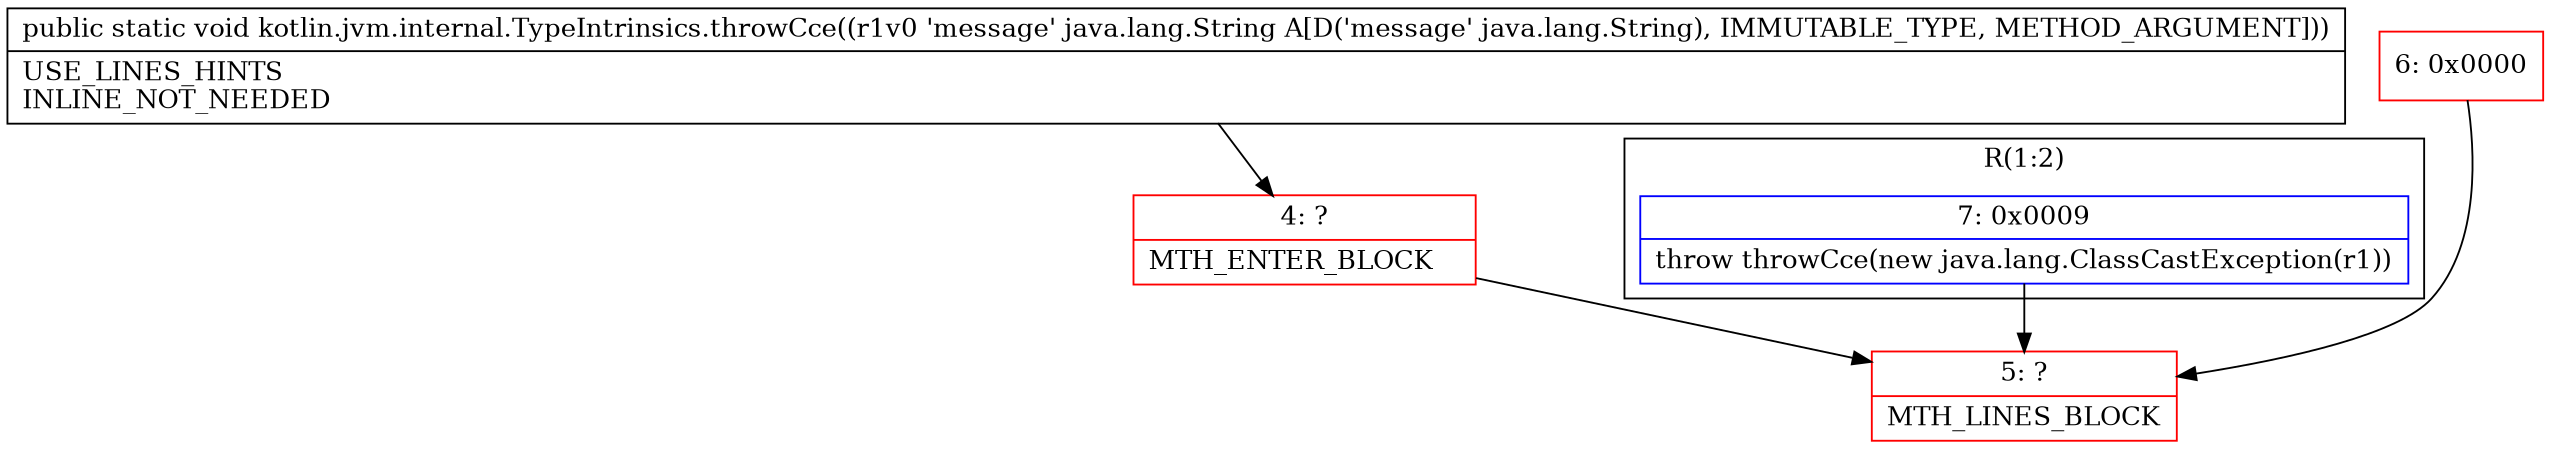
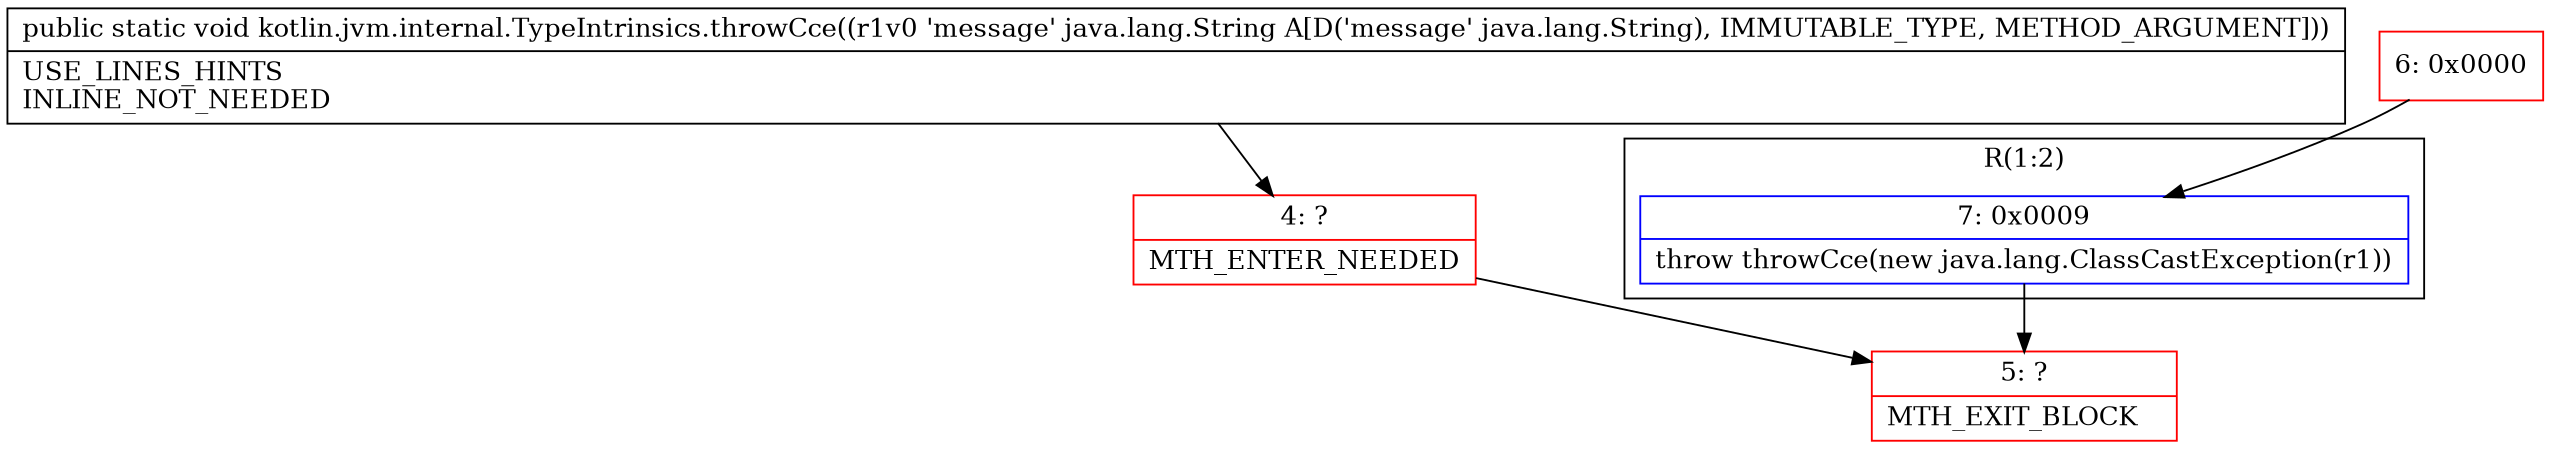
node "4: ?": text "MTH_ENTER_BLOCK" -> "MTH_ENTER_NEEDED"
edge "6: 0x0000" -> "5: ?": now "6: 0x0000" -> "7: 0x0009"
node "5: ?": text "MTH_LINES_BLOCK" -> "MTH_EXIT_BLOCK"
